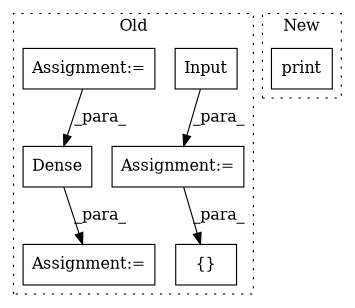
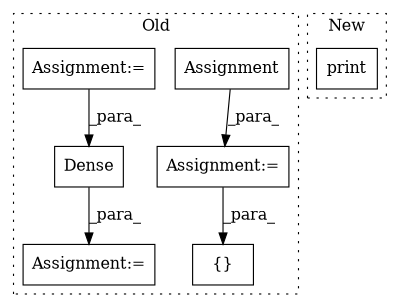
node "Input": label "Input" -> "Assignment"
